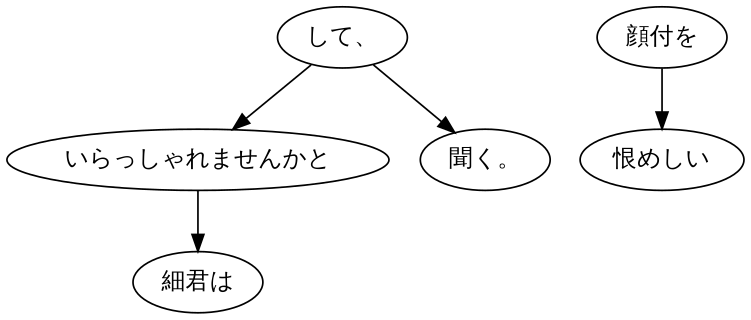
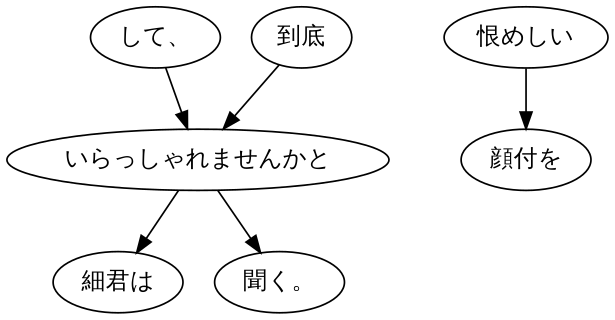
node "到底": added
edge "顔付を" -> "恨めしい": reversed
edge "して、" -> "聞く。": now "いらっしゃれませんかと" -> "聞く。"
